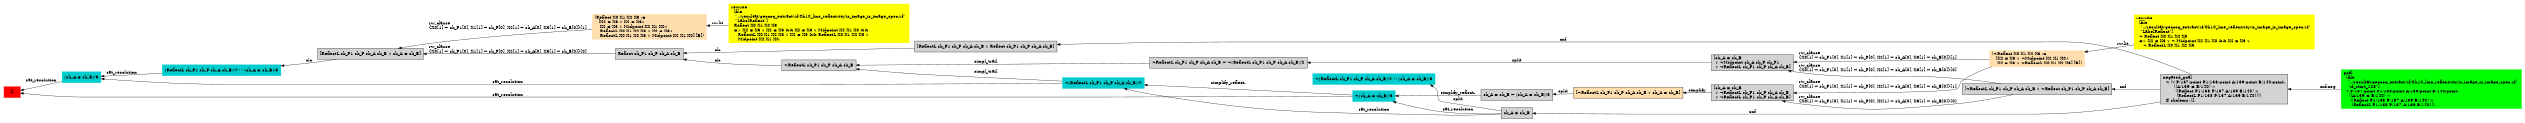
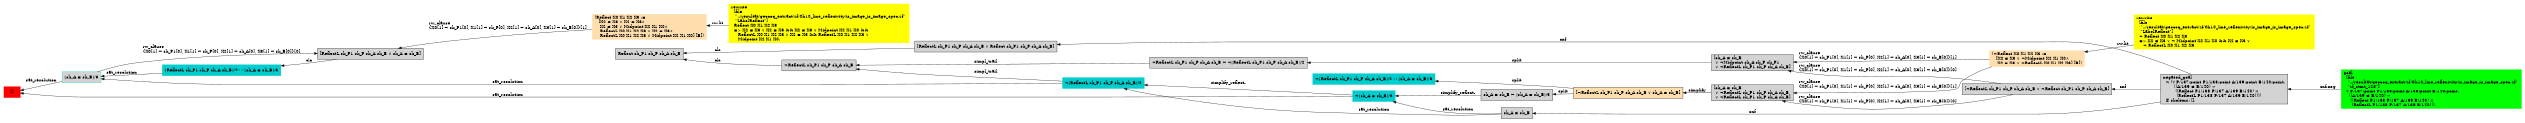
edge "Reflect sk_P1 sk_P sk_A sk_B" -> "[ReflectL sk_P1 sk_P sk_A sk_B ∨ sk_A = sk_B]": now "⟦sk_A = sk_B⟧/3" -> "[ReflectL sk_P1 sk_P sk_A sk_B ∨ sk_A = sk_B]"
node "⟦sk_A = sk_B⟧/3": fillcolor cyan3 -> lightgrey
edge "sk_A ≠ sk_B" -> "¬⟦ReflectL sk_P1 sk_P sk_A sk_B⟧/2 ⊔ ⟦sk_A = sk_B⟧/3": now "[¬ReflectL sk_P1 sk_P sk_A sk_B ∨ sk_A = sk_B]" -> "¬⟦ReflectL sk_P1 sk_P sk_A sk_B⟧/2 ⊔ ⟦sk_A = sk_B⟧/3"
